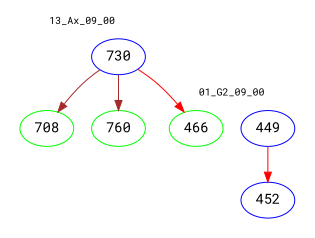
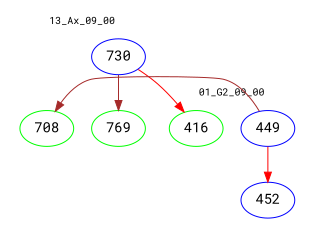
edge "730" -> "708": now "449" -> "708"
node "760": label "760" -> "769"
node "466": label "466" -> "416"
